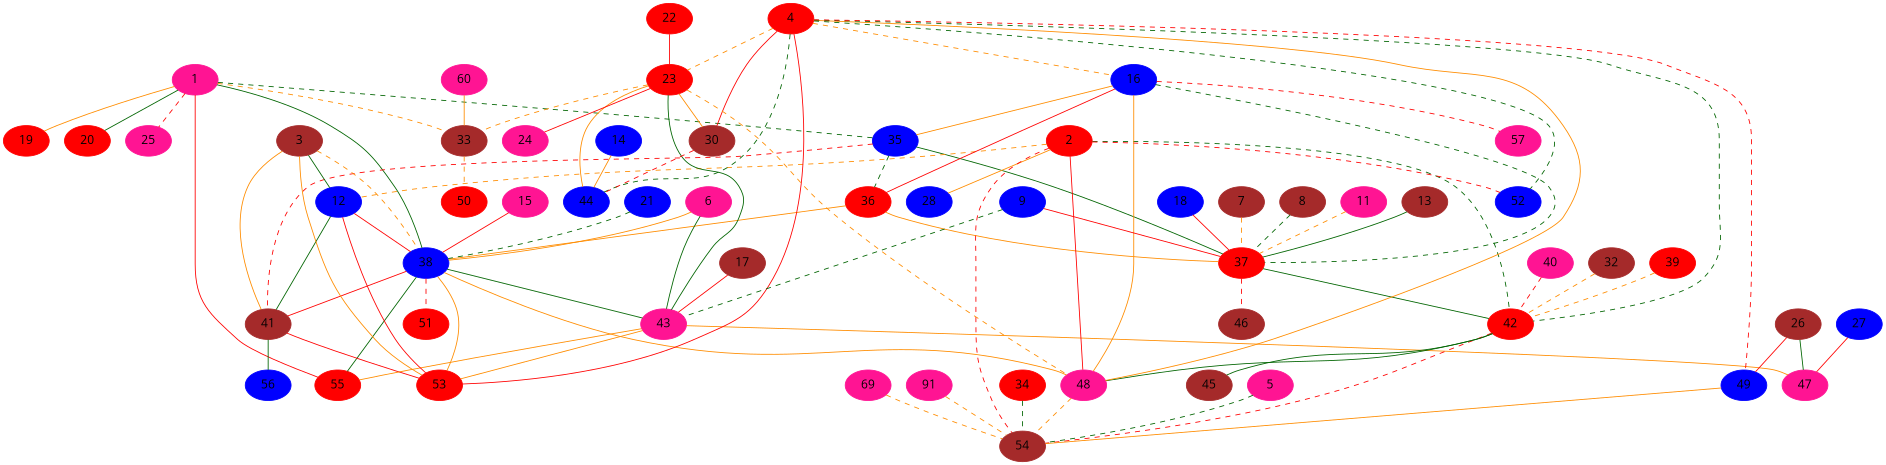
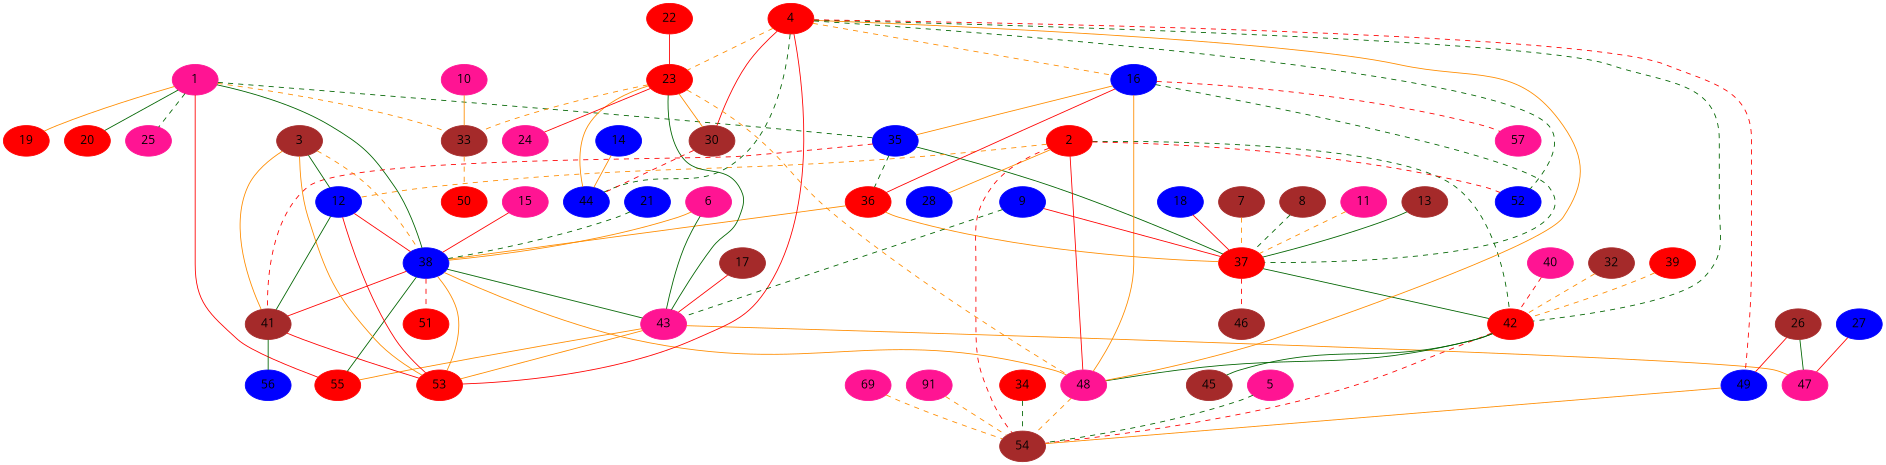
node "60": label "60" -> "10"
edge "1" -- "25": color red -> darkgreen
